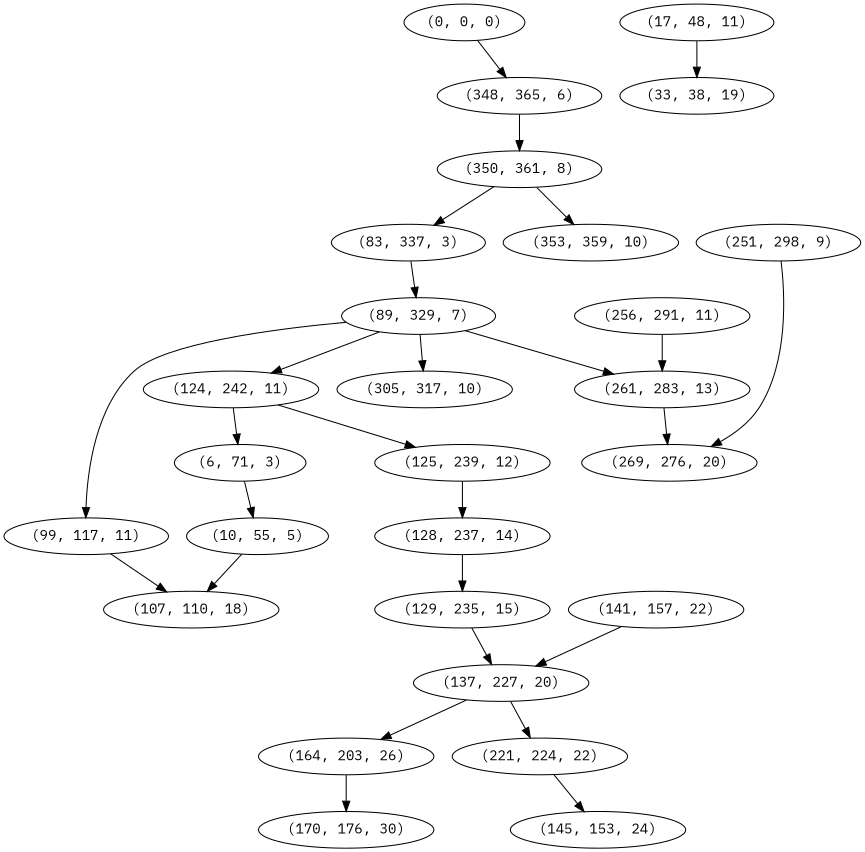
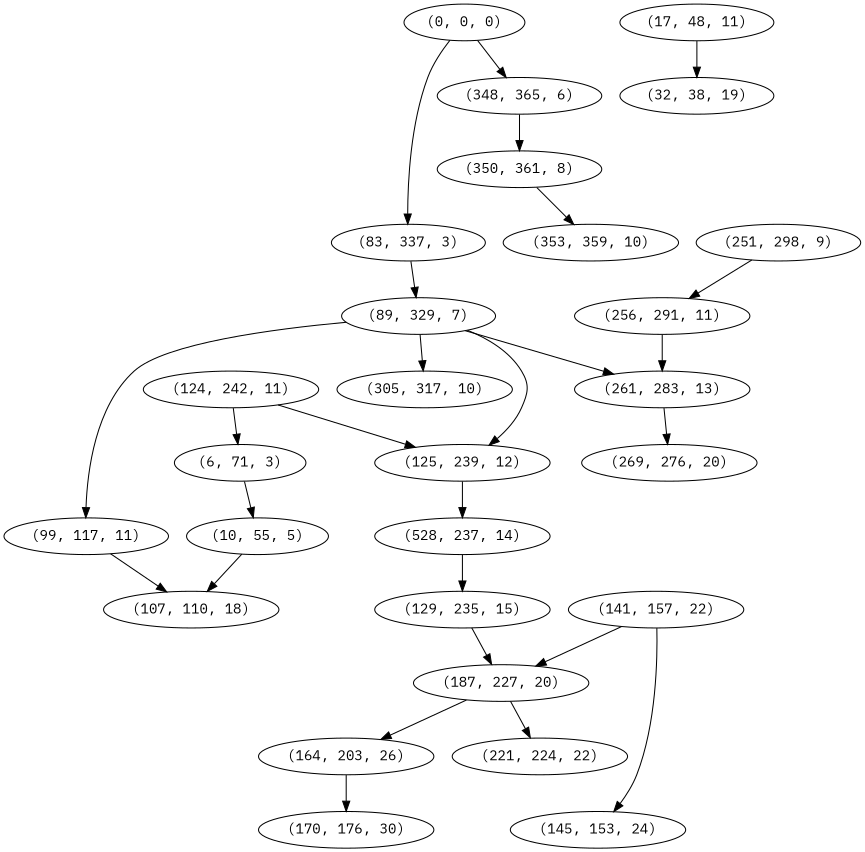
node "(33, 38, 19)": label "(33, 38, 19)" -> "(32, 38, 19)"
edge "(350, 361, 8)" -> "(83, 337, 3)": now "(0, 0, 0)" -> "(83, 337, 3)"
edge "(89, 329, 7)" -> "(124, 242, 11)": now "(89, 329, 7)" -> "(125, 239, 12)"
edge "(251, 298, 9)" -> "(269, 276, 20)": now "(251, 298, 9)" -> "(256, 291, 11)"
node "(128, 237, 14)": label "(128, 237, 14)" -> "(528, 237, 14)"
node "(137, 227, 20)": label "(137, 227, 20)" -> "(187, 227, 20)"
edge "(221, 224, 22)" -> "(145, 153, 24)": now "(141, 157, 22)" -> "(145, 153, 24)"
